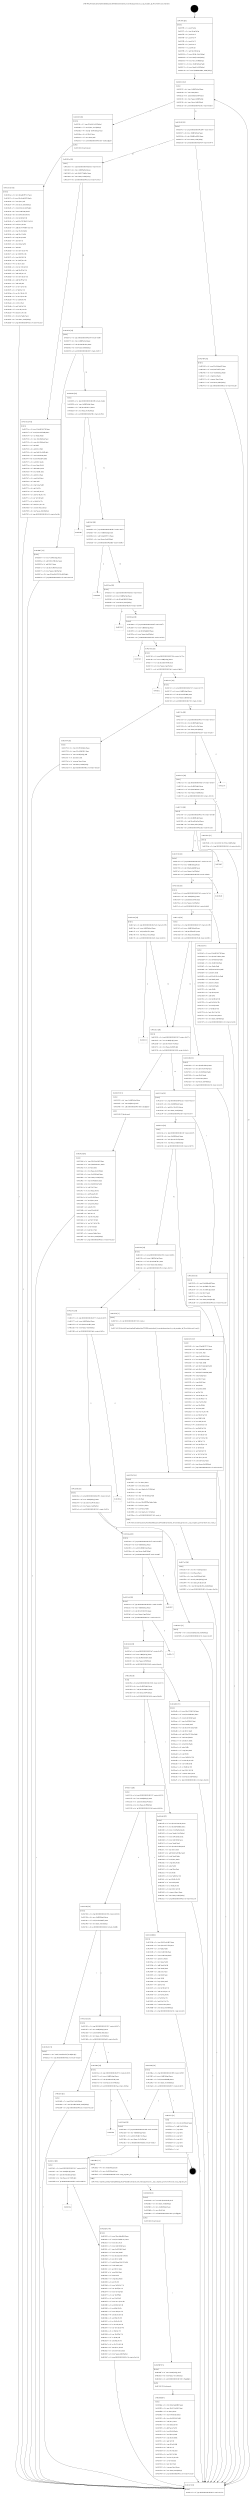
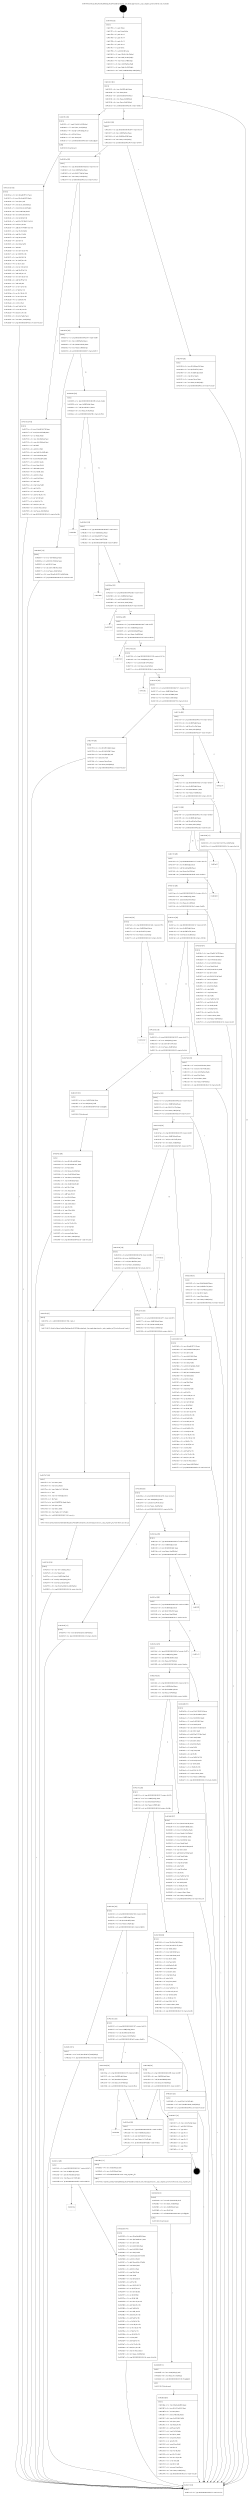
edge "0x402272 [28]" -> "0x402b6c": reversed
